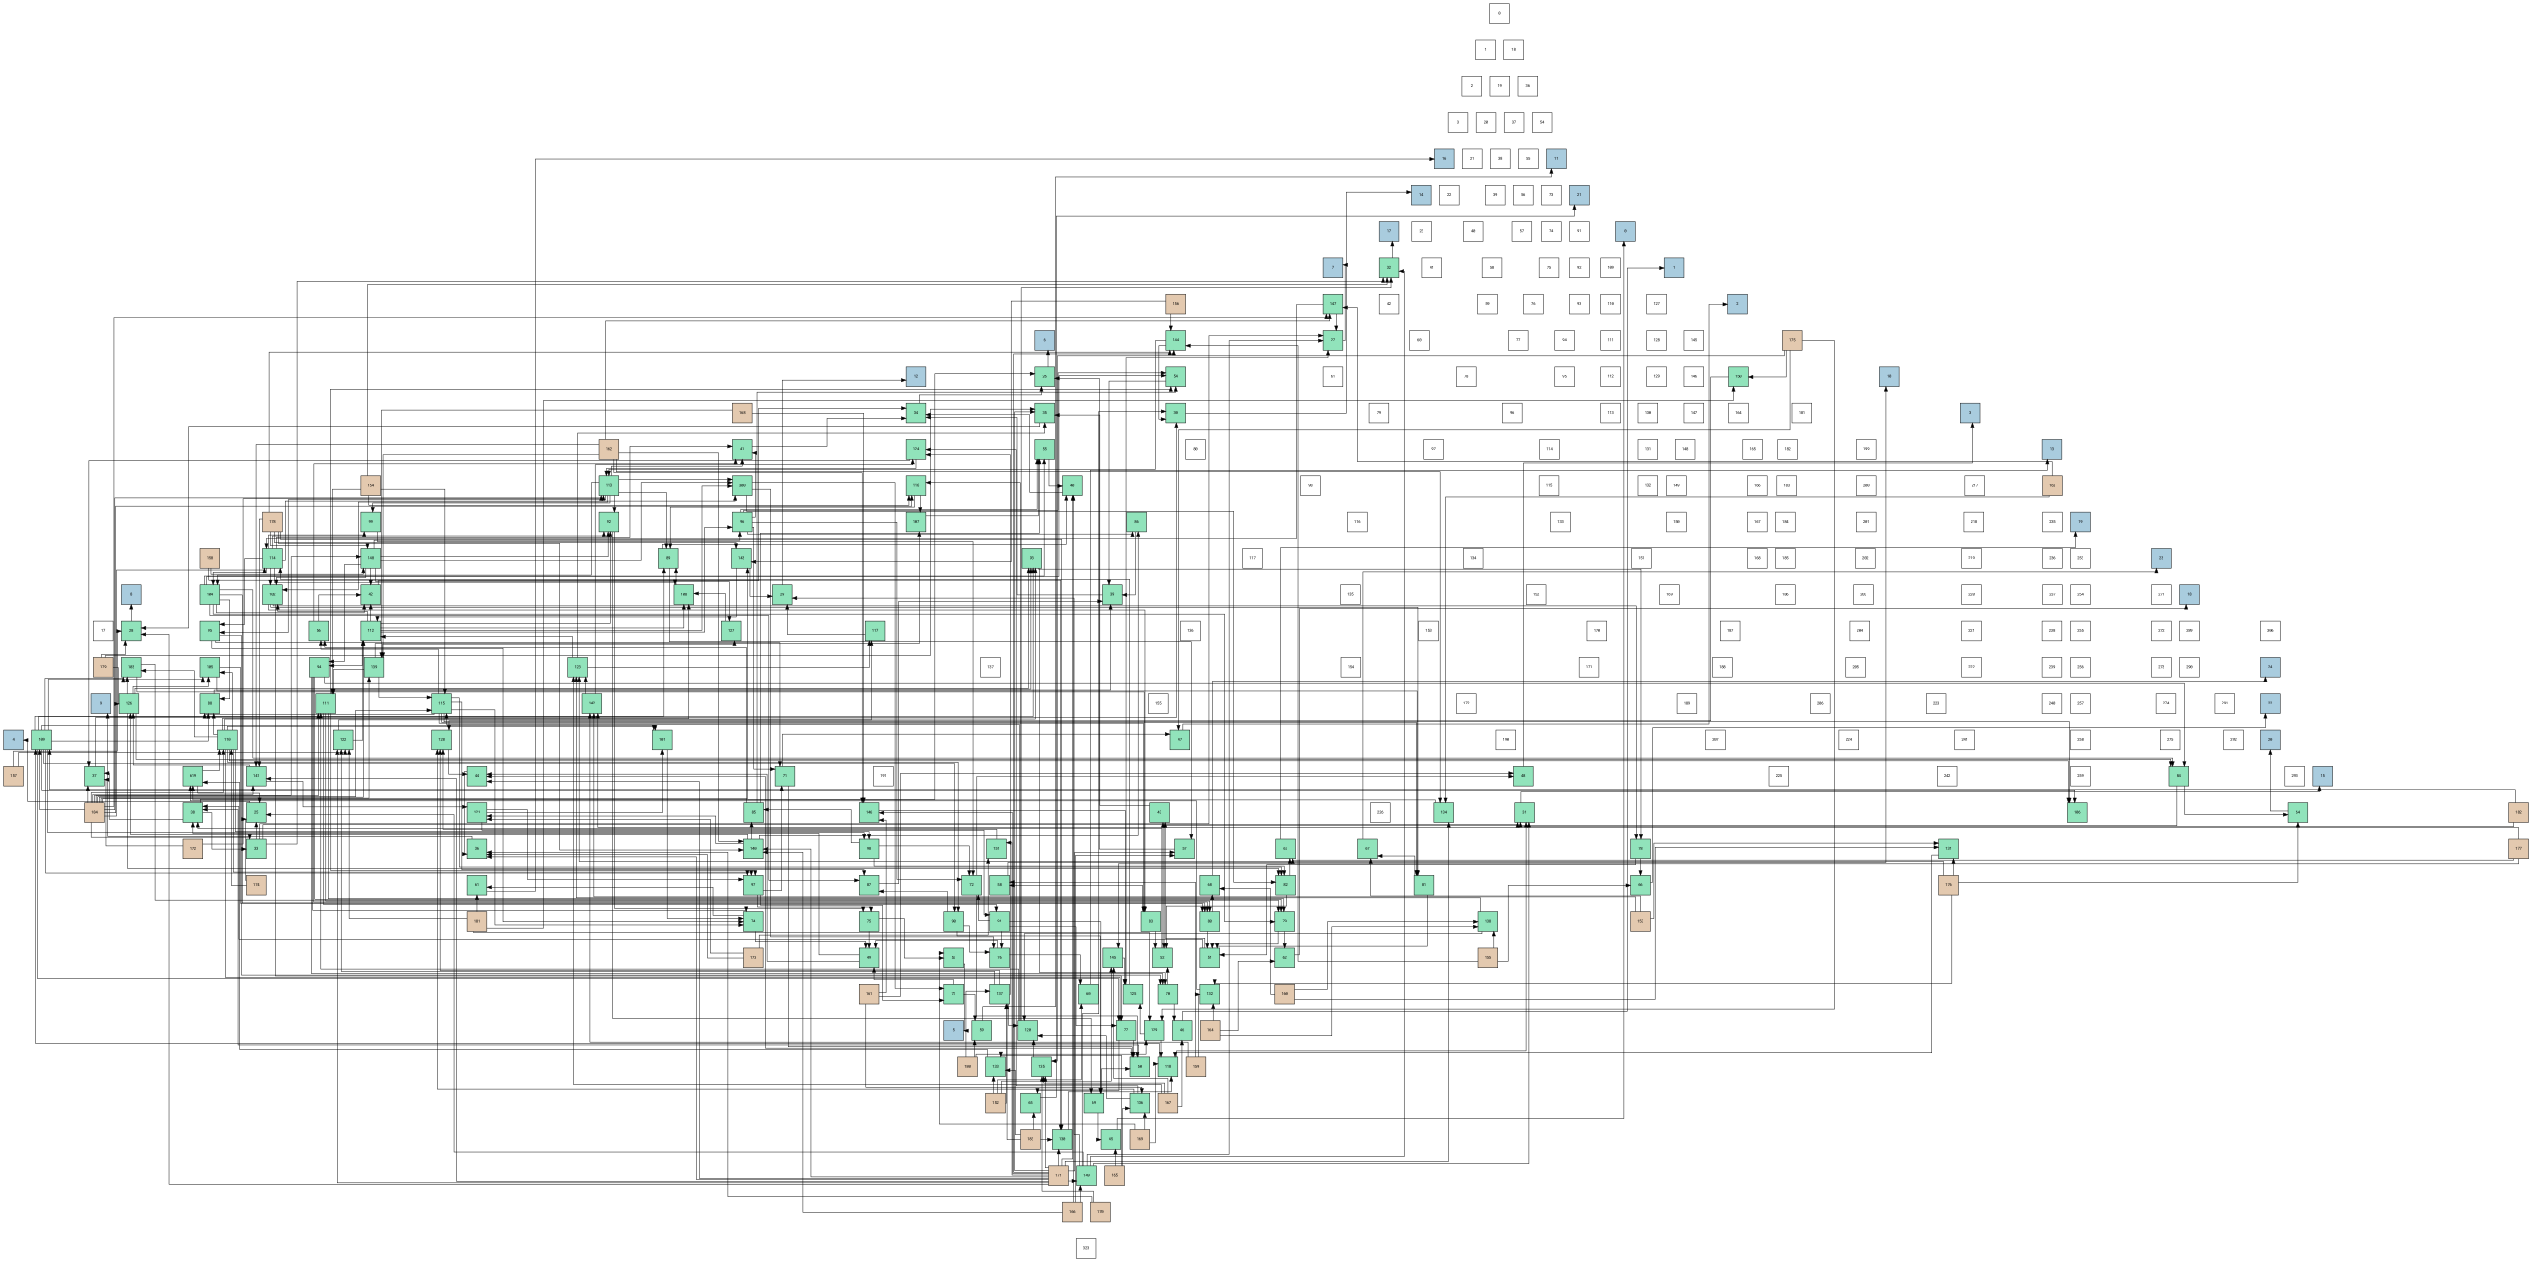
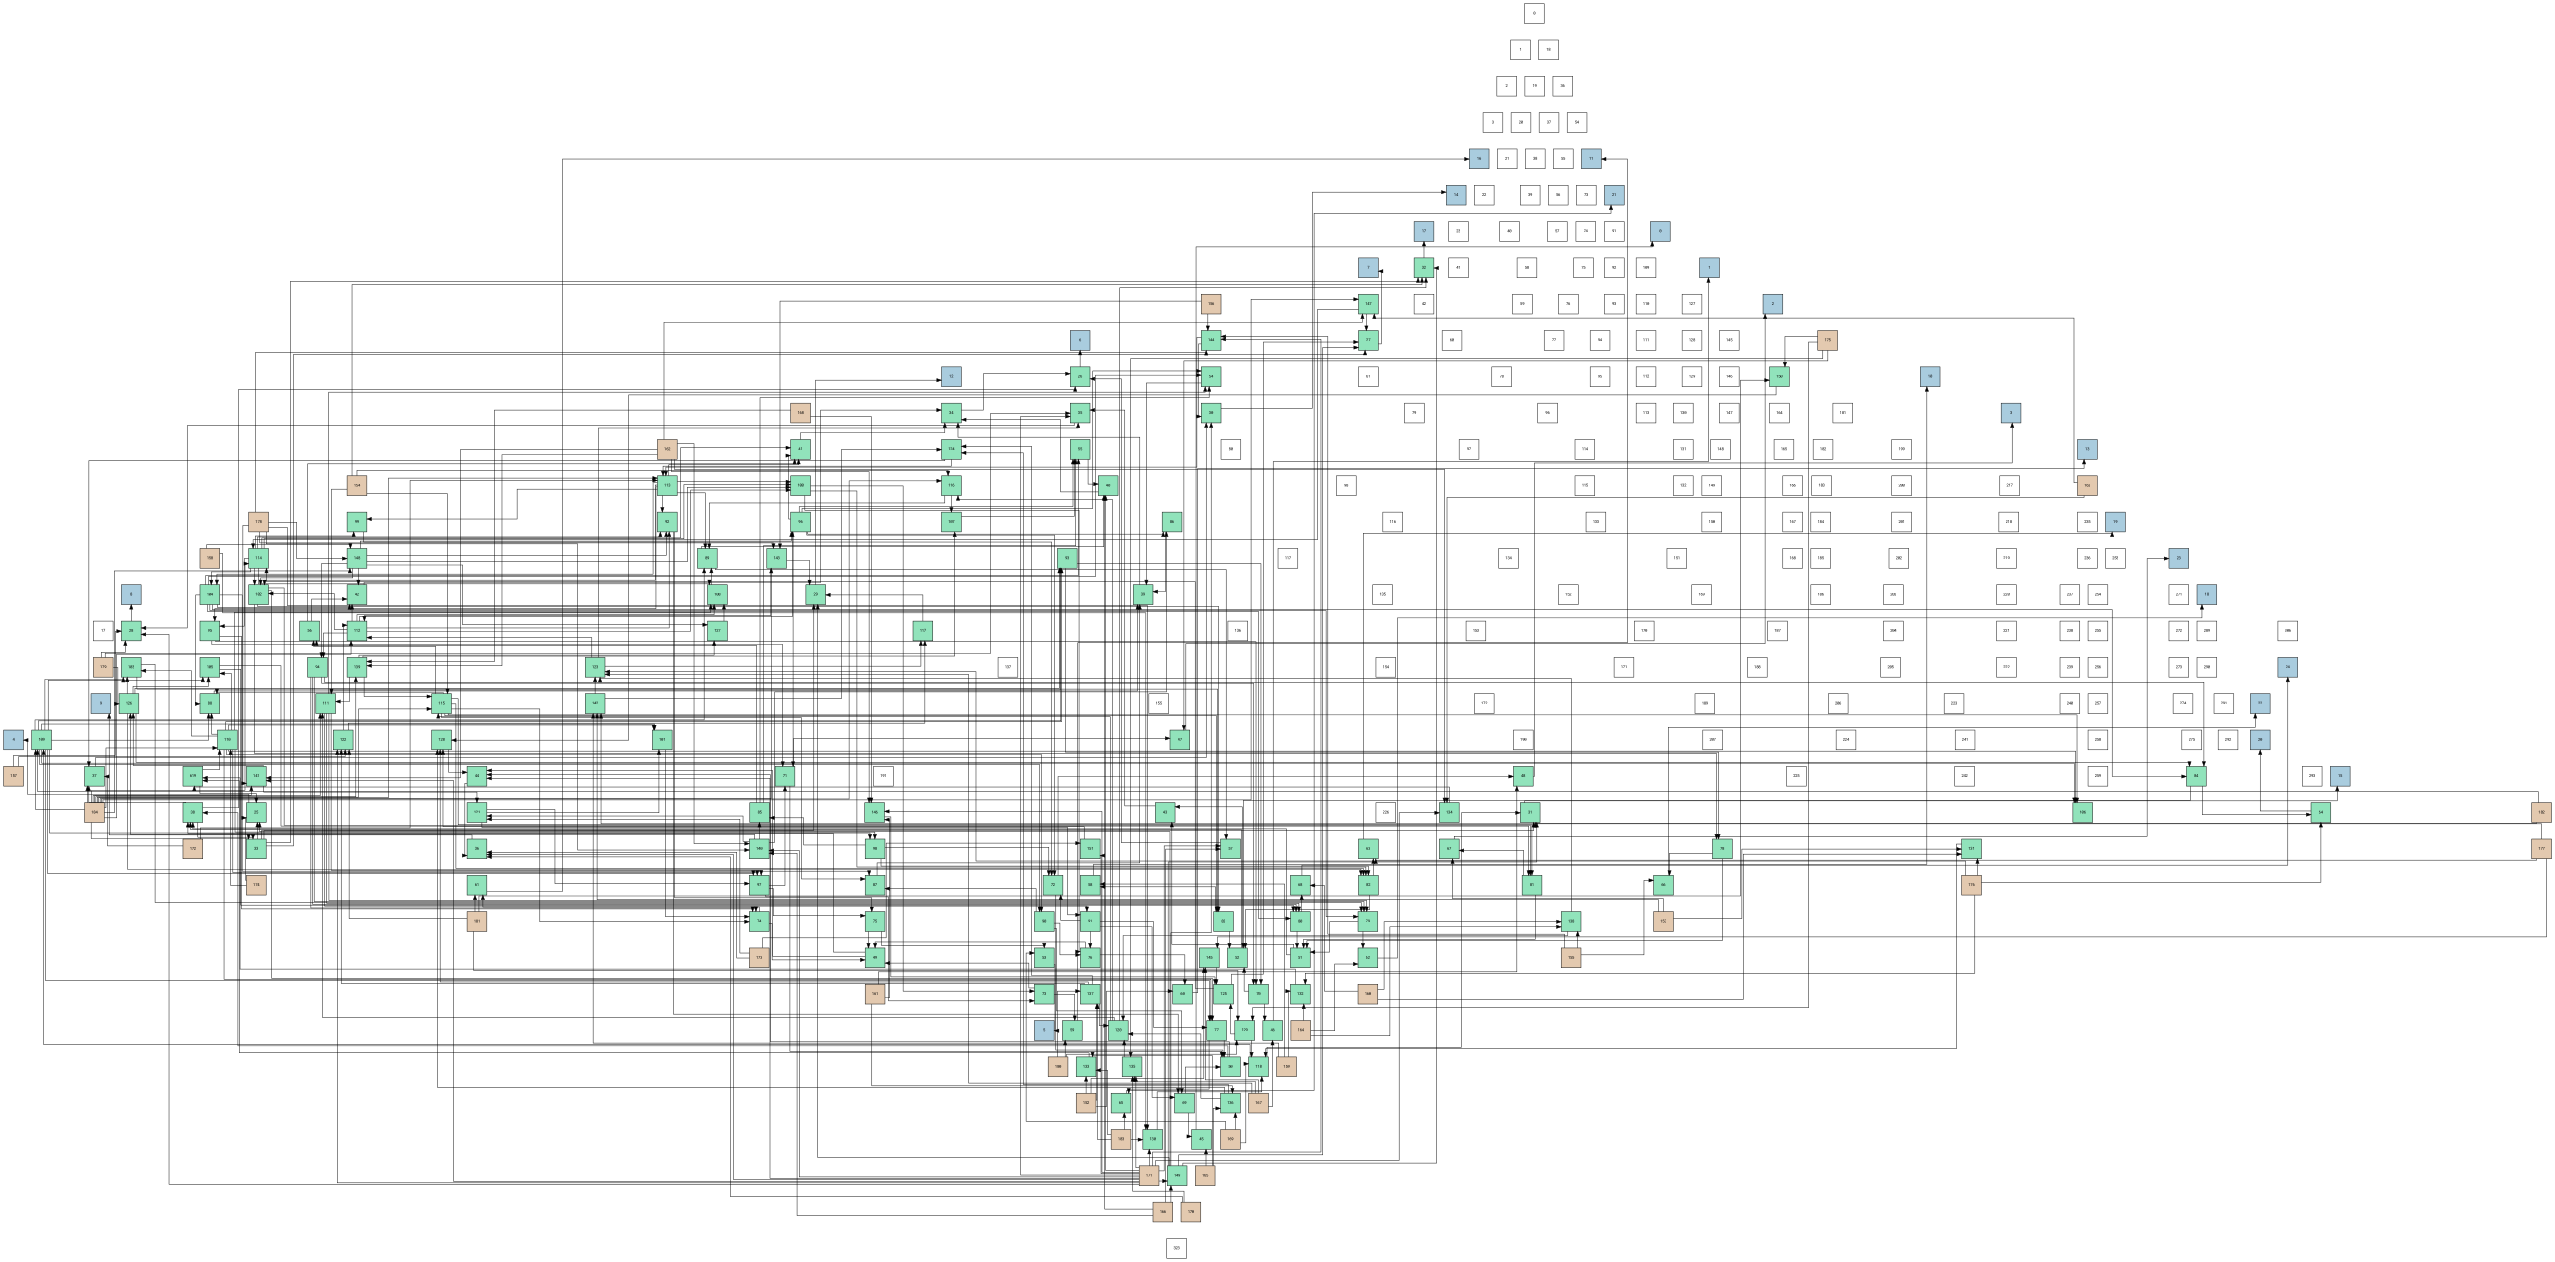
node "300": label "300" -> "100"
edge "33" -> "29": added
